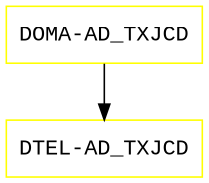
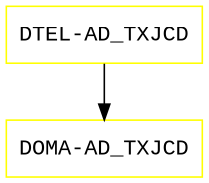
edge "DOMA-AD_TXJCD" -> "DTEL-AD_TXJCD": reversed
